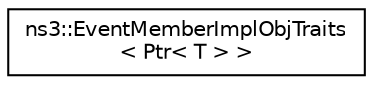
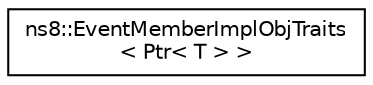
node "ns3::EventMemberImplObjTraits < Ptr< T > >": label "ns3::EventMemberImplObjTraits < Ptr< T > >" -> "ns8::EventMemberImplObjTraits < Ptr< T > >"
